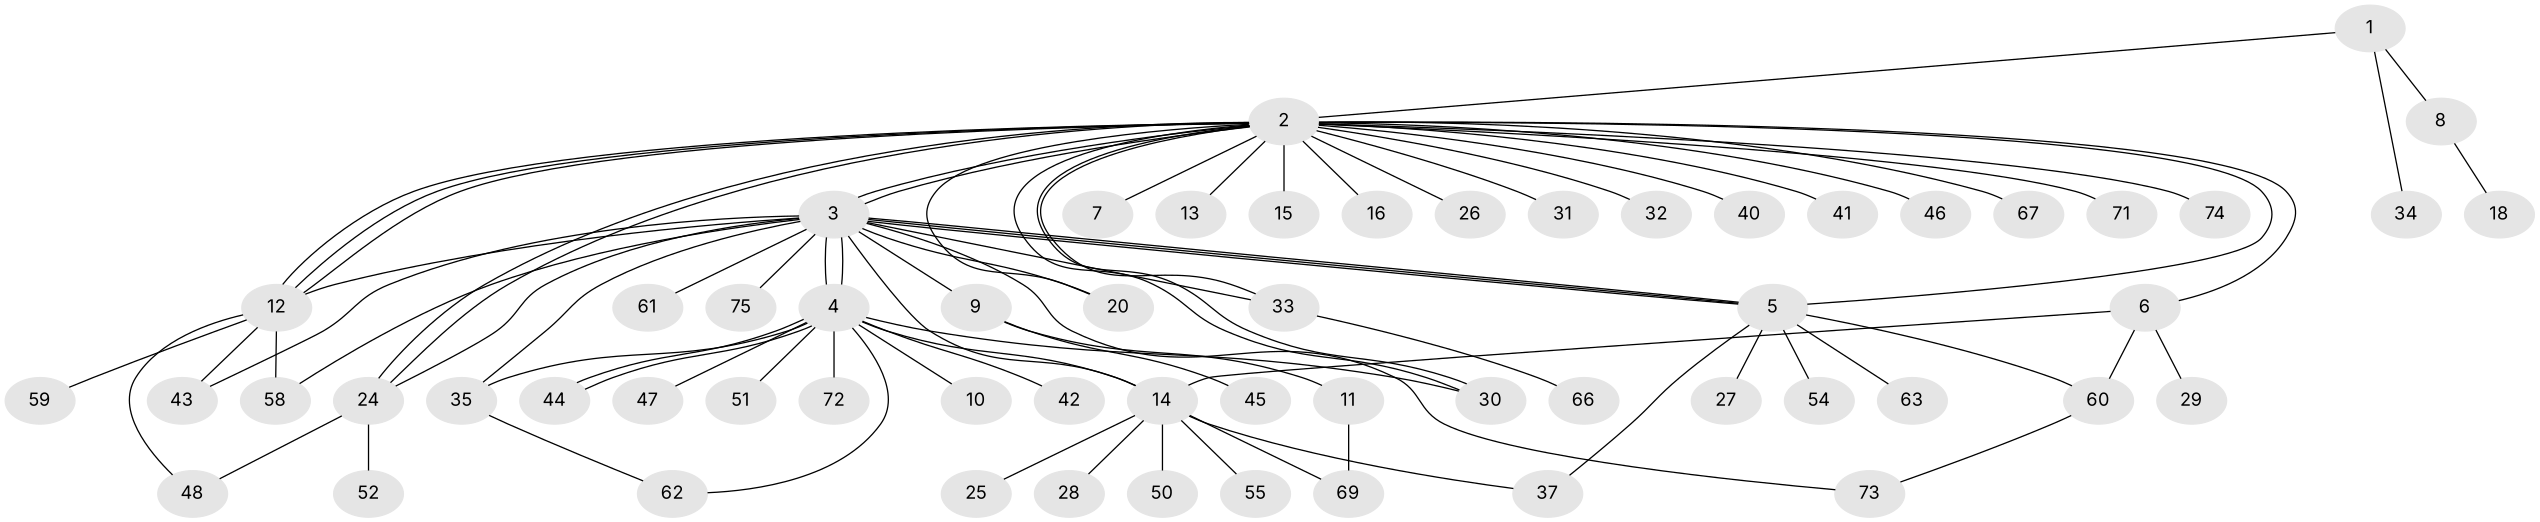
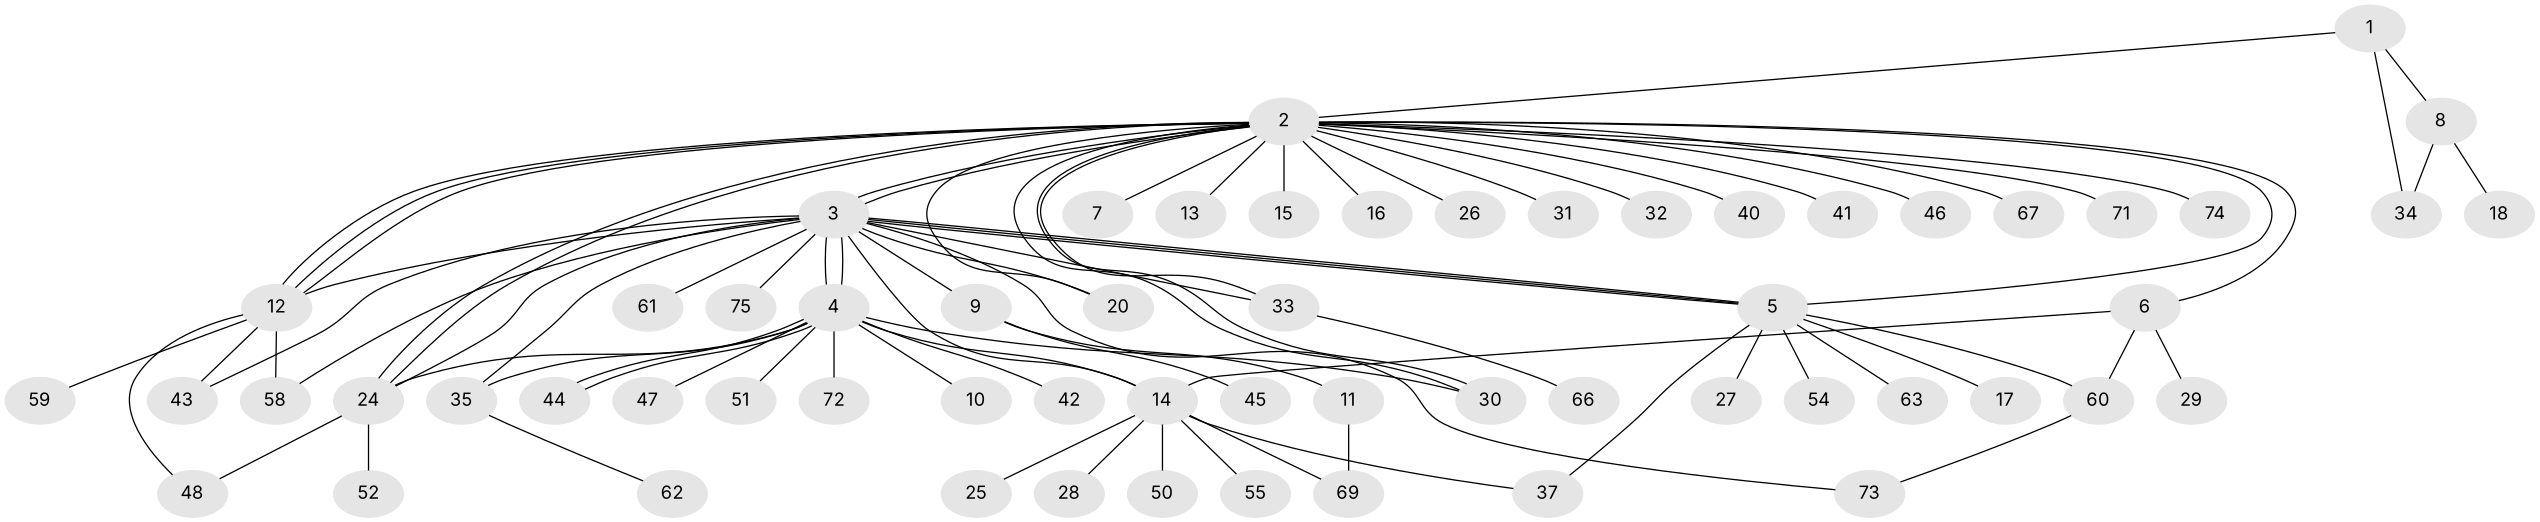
edge "8" -- "34": added
node "17": added
edge "4" -- "62": now "4" -- "24"
